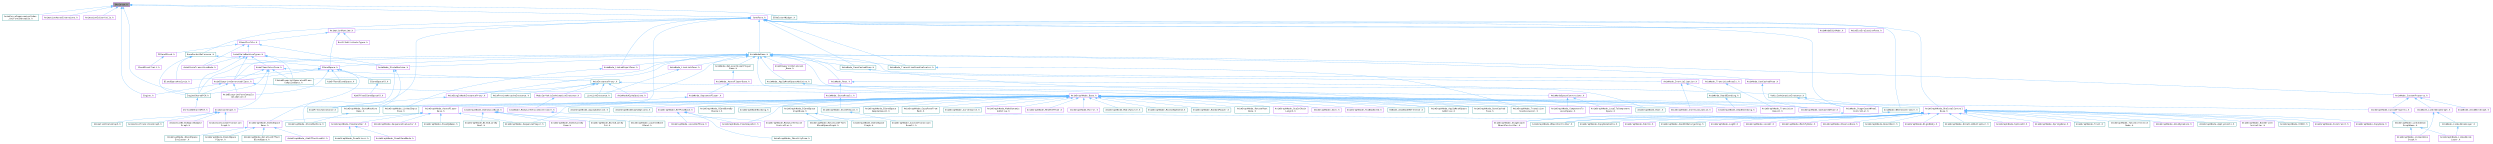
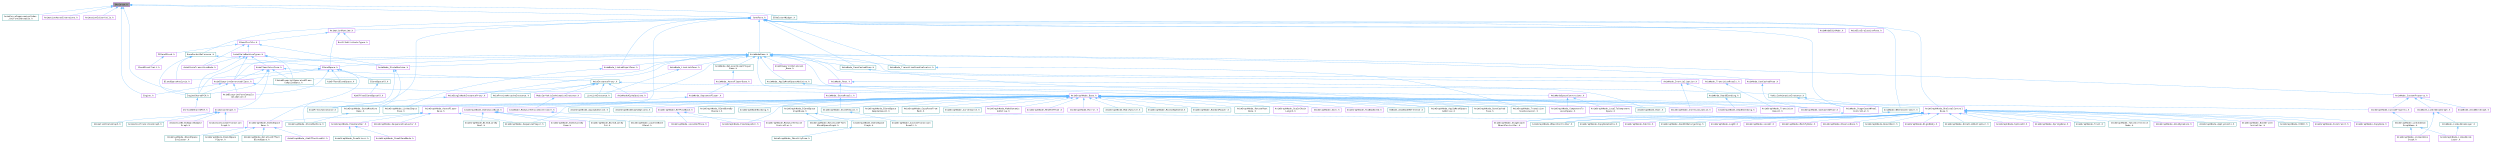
node "AnimGraphNode_PoseByName.h": removed
edge "AnimGraphNode_IdentityPose.h" -> "AnimGraphNode_RefPoseBase.h": now "AnimGraphNode_IdentityPose.h" -> "AnimGraphNode_BlendSpace Graph.h"
